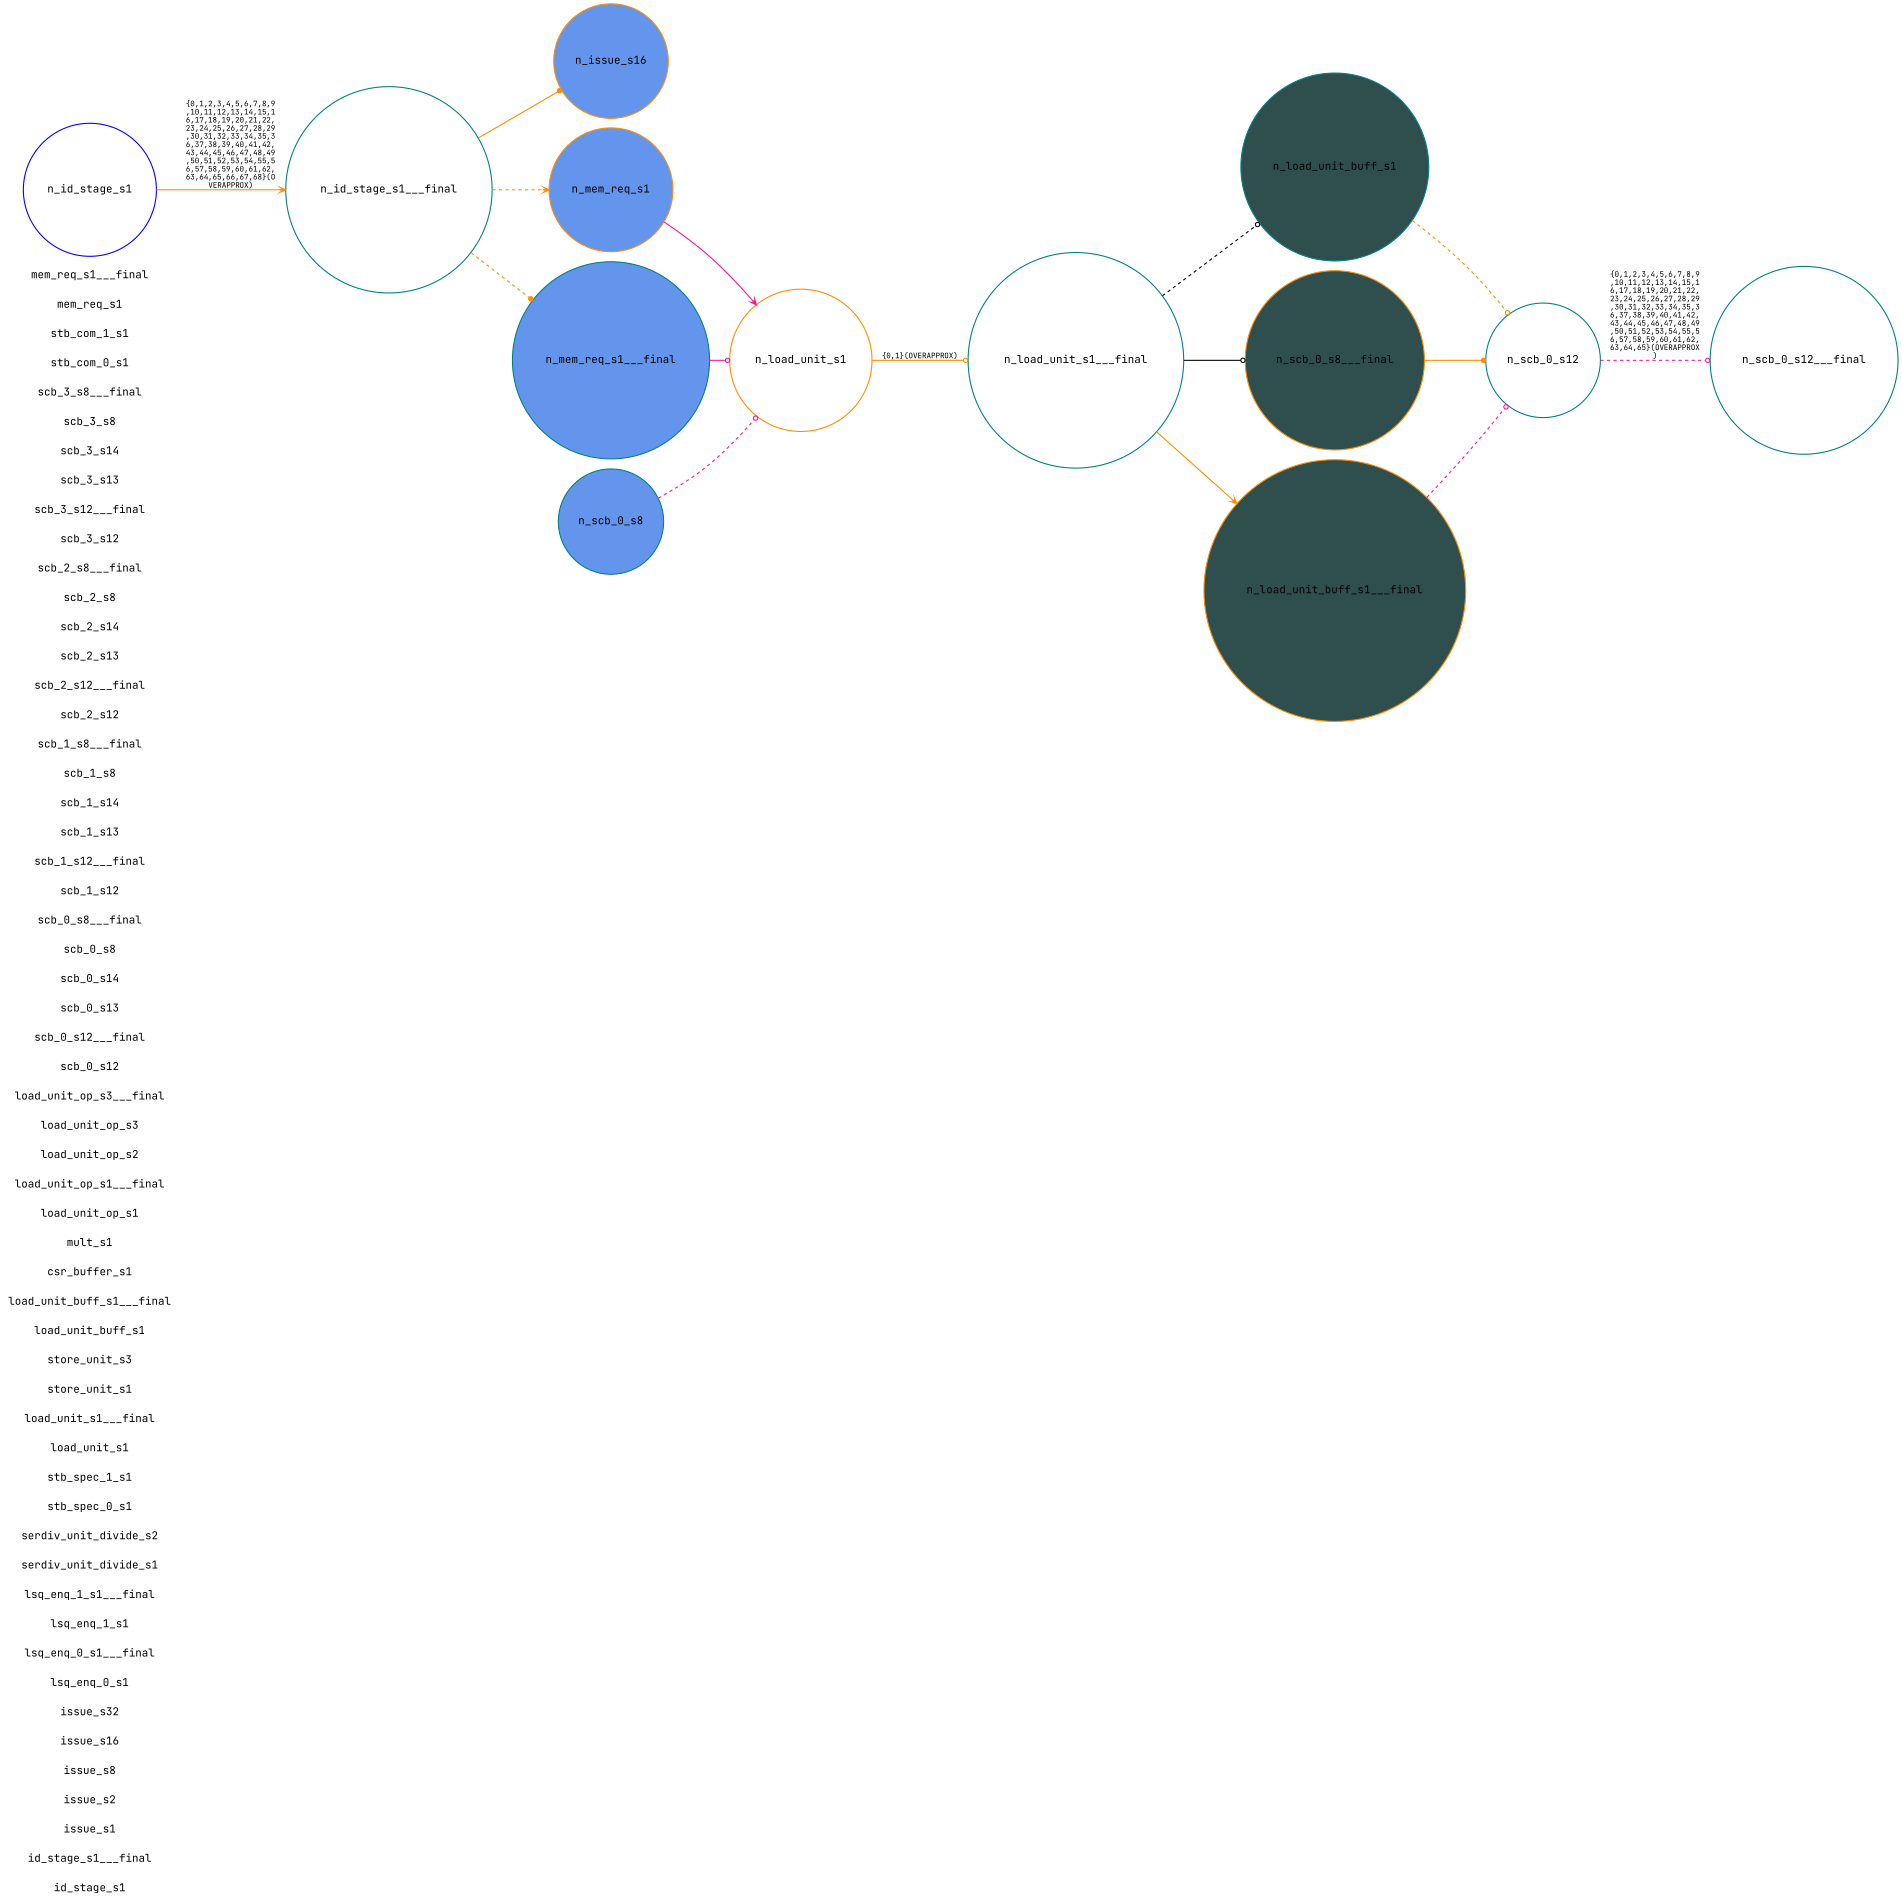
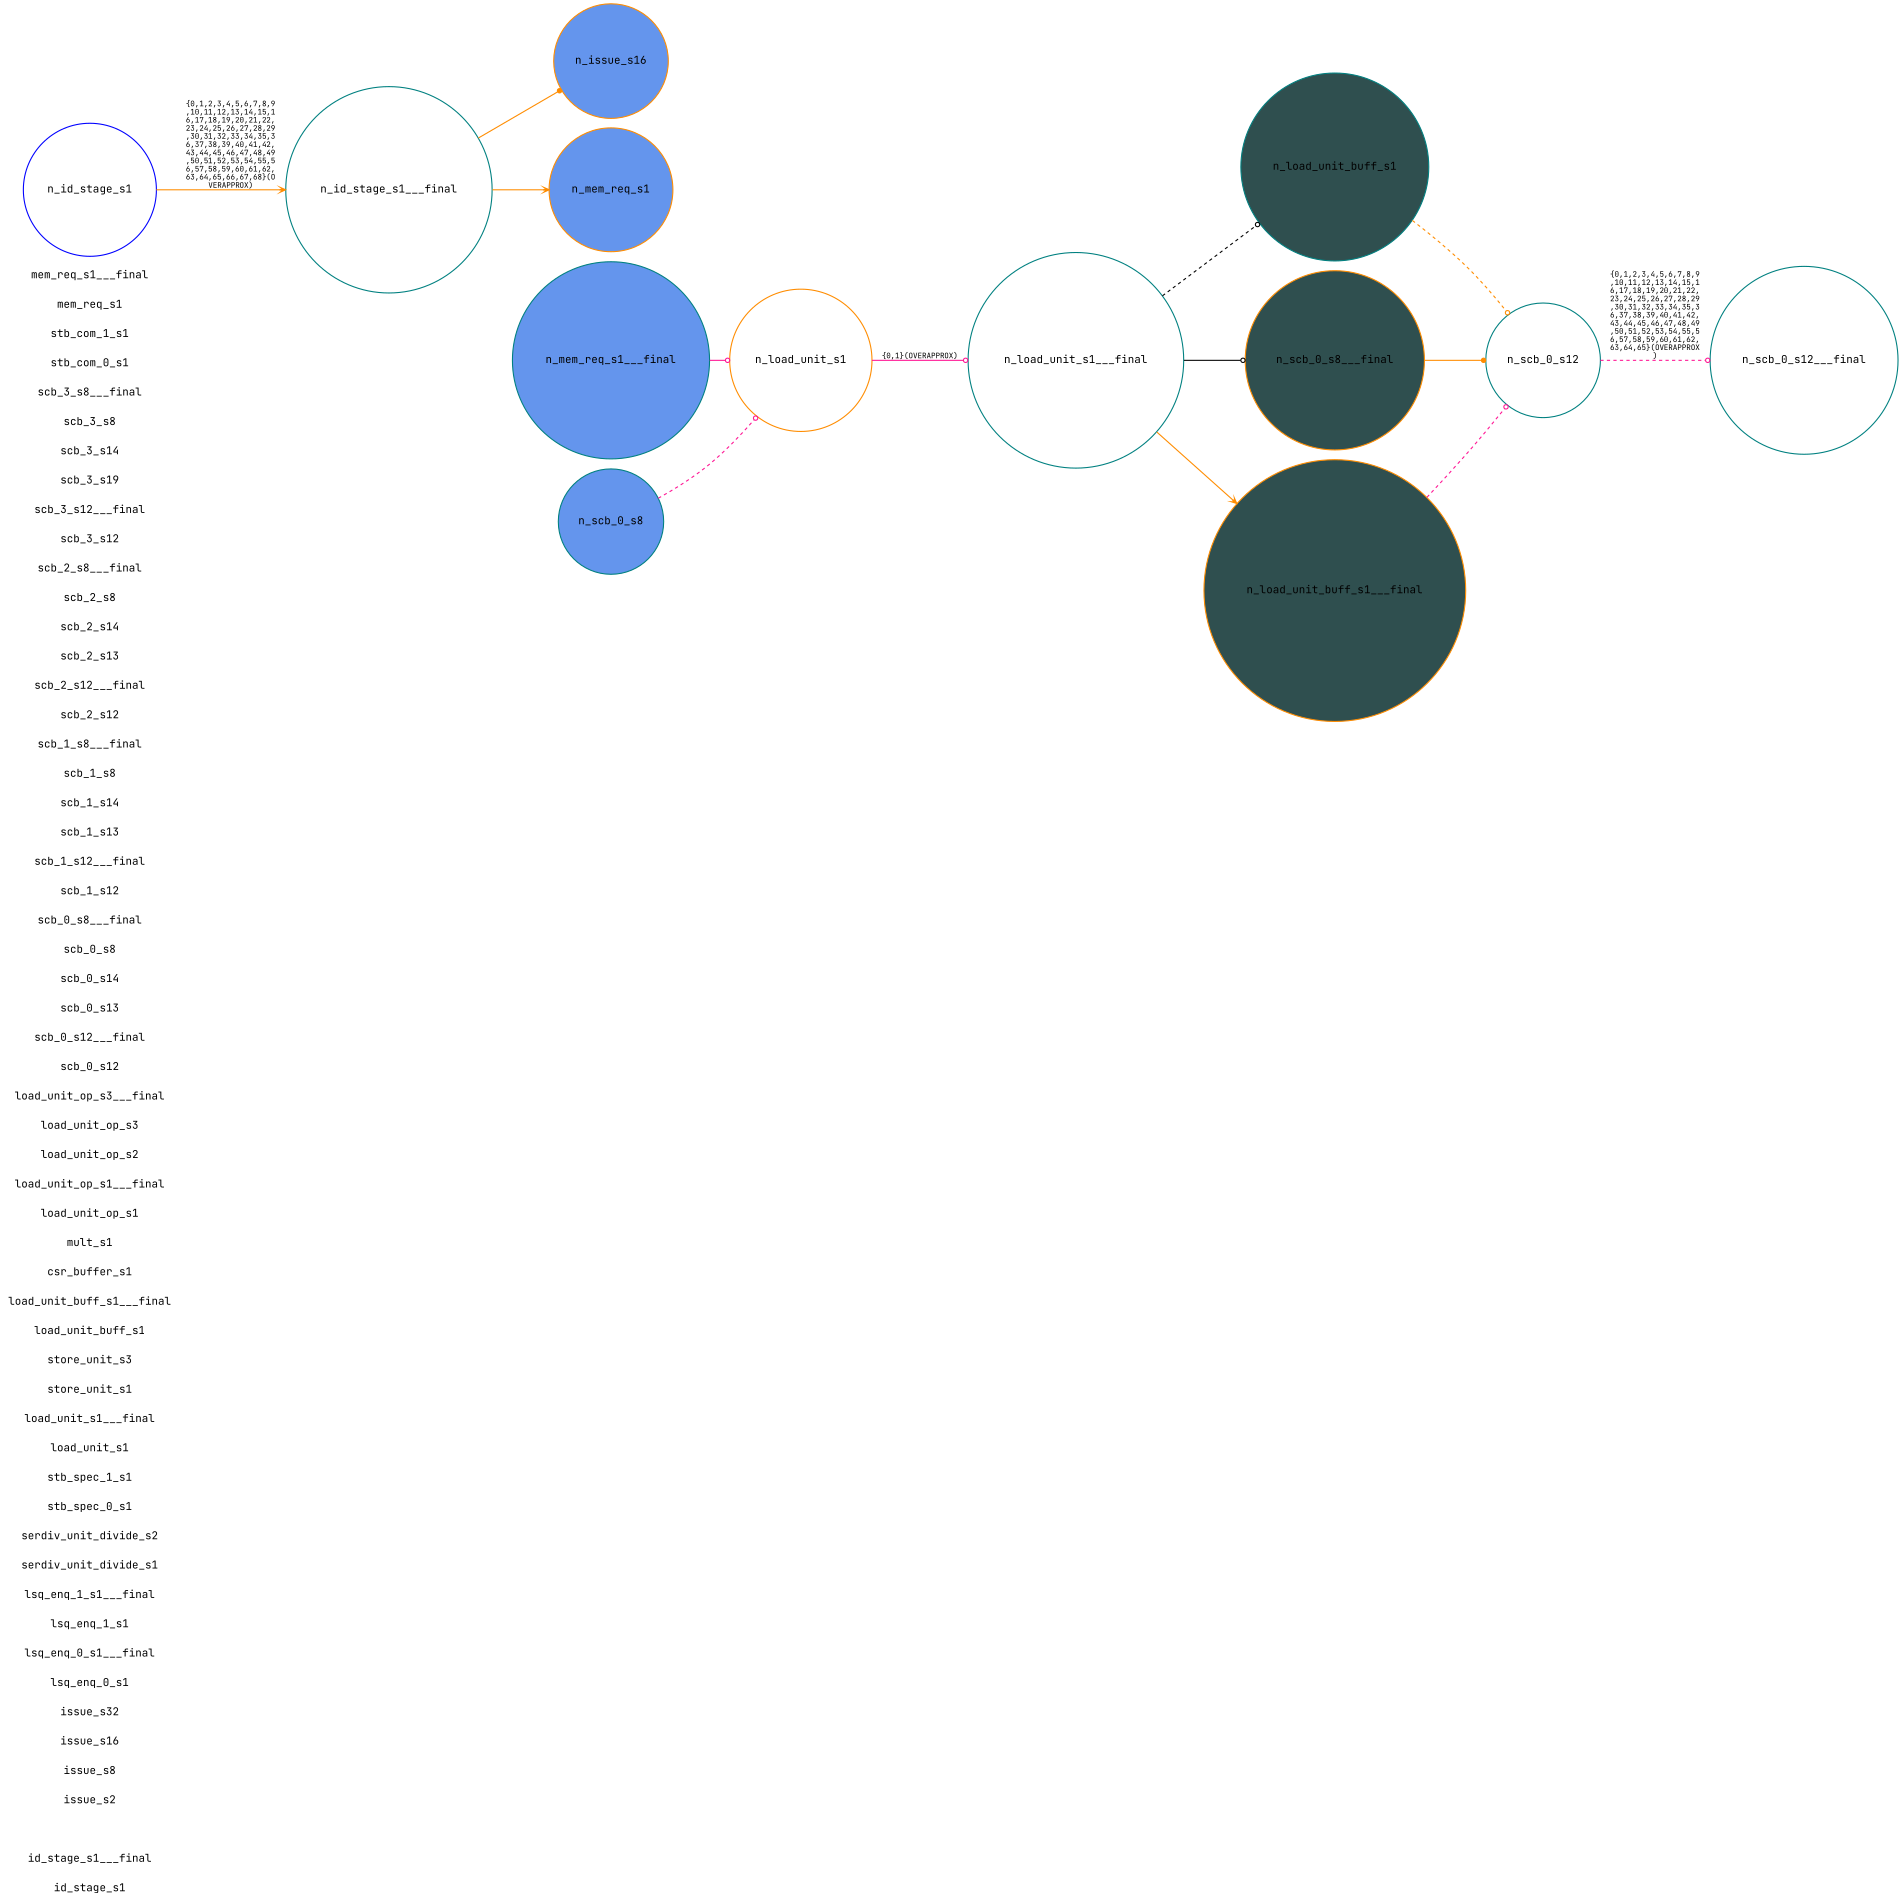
edge "n_id_stage_s1___final" -> "n_mem_req_s1": style dashed -> solid
edge "n_mem_req_s1" -> "n_load_unit_s1": removed
edge "n_id_stage_s1___final" -> "n_mem_req_s1___final": removed
edge "n_load_unit_s1" -> "n_load_unit_s1___final": color darkorange -> deeppink
node "scb_3_s13": label "scb_3_s13" -> "scb_3_s19"
node "issue_s1": removed
